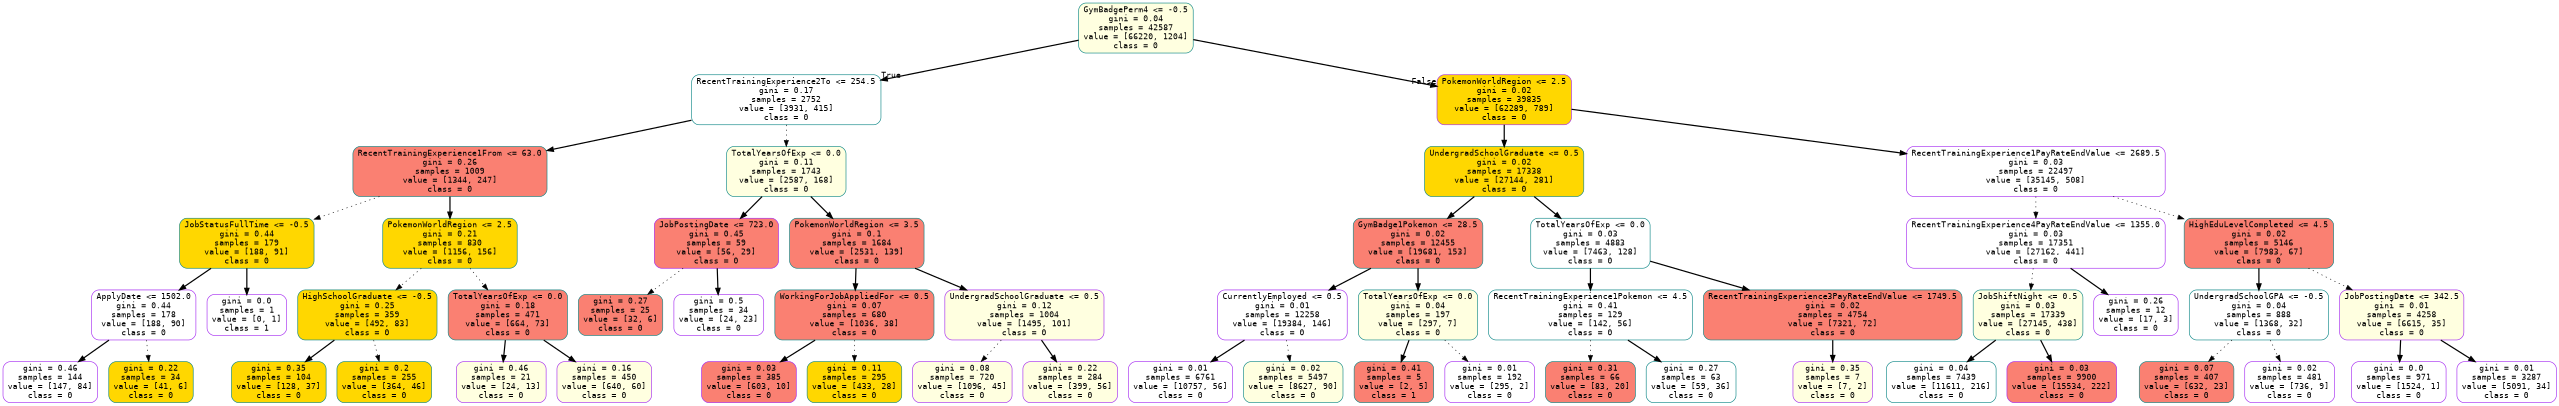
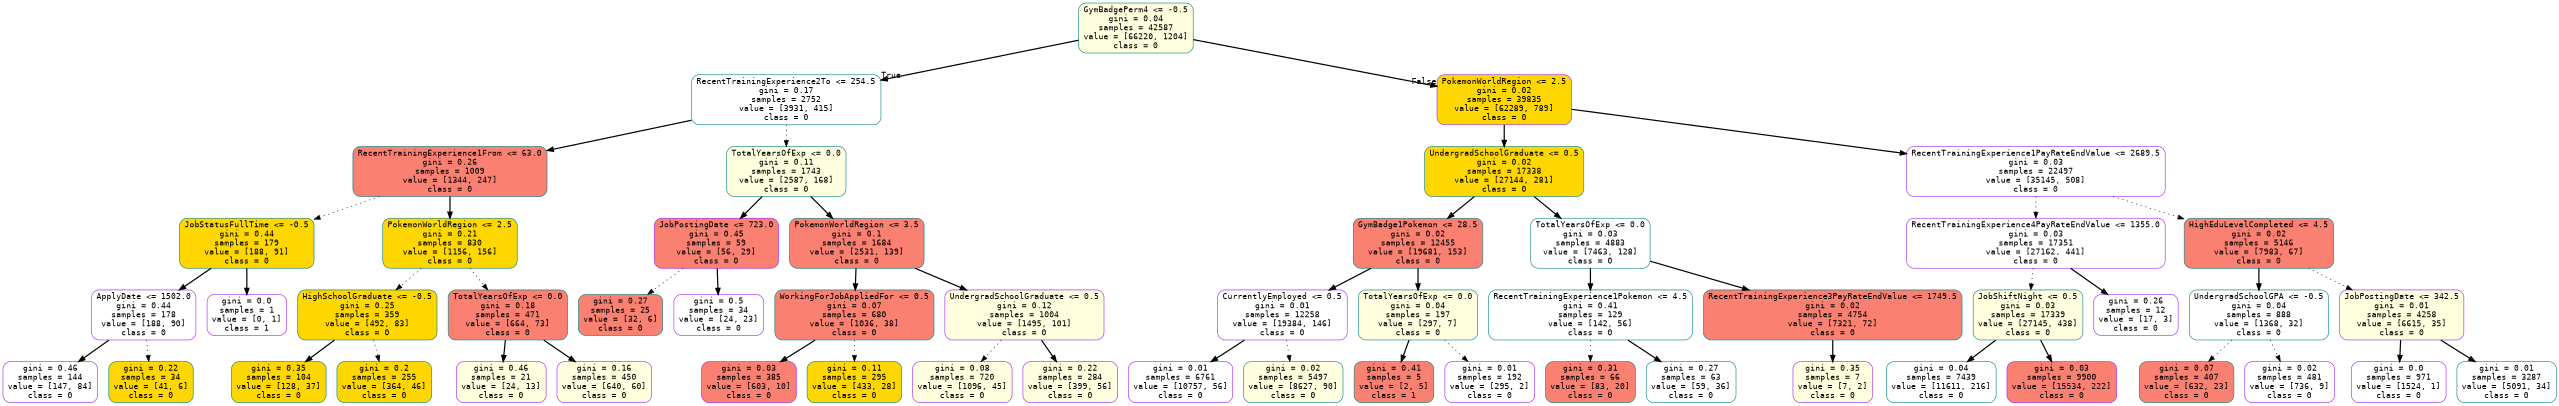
node "gini = 0.01 samples = 3287 value = [5091, 34] class = 0": color purple -> teal
